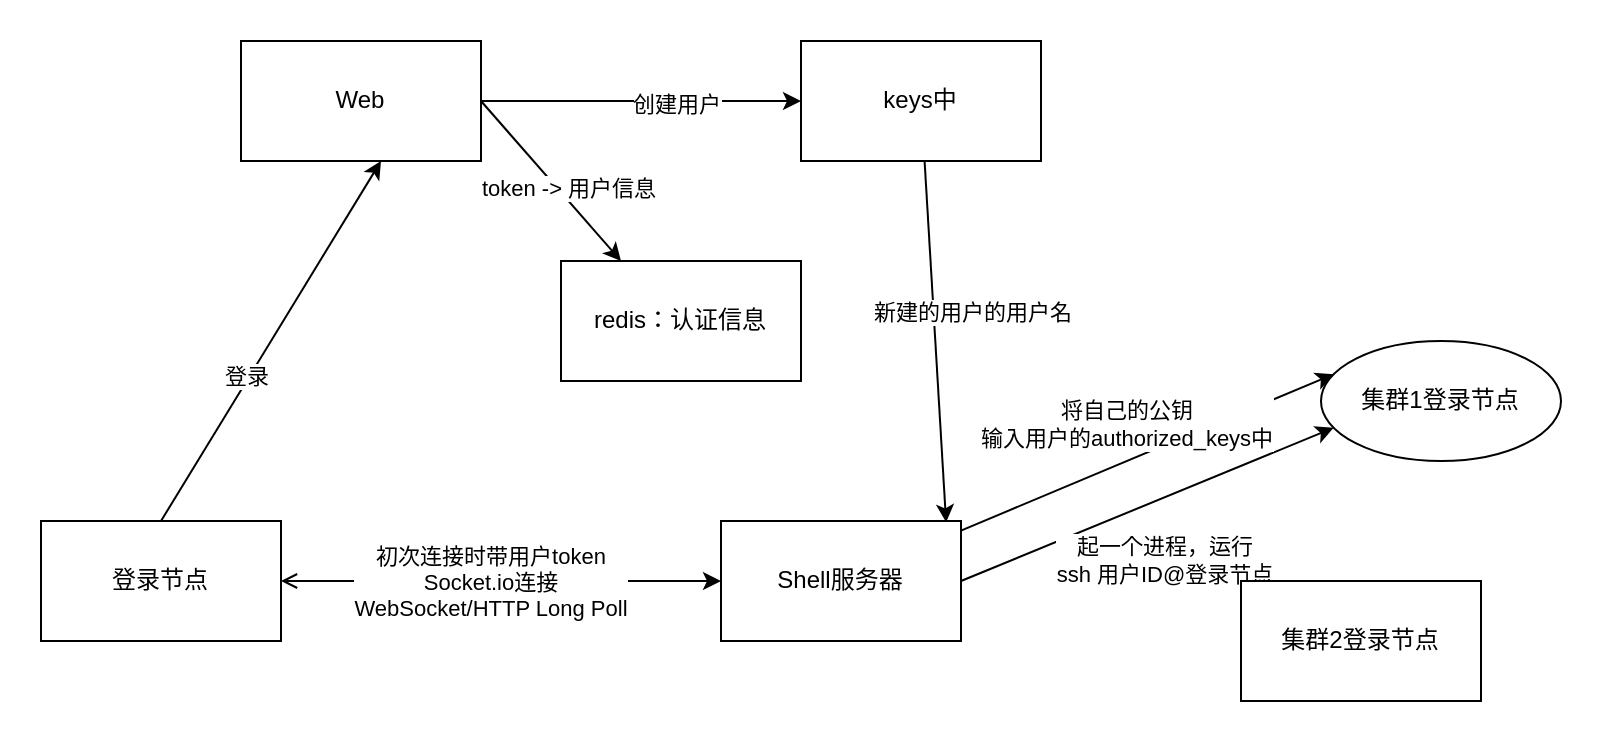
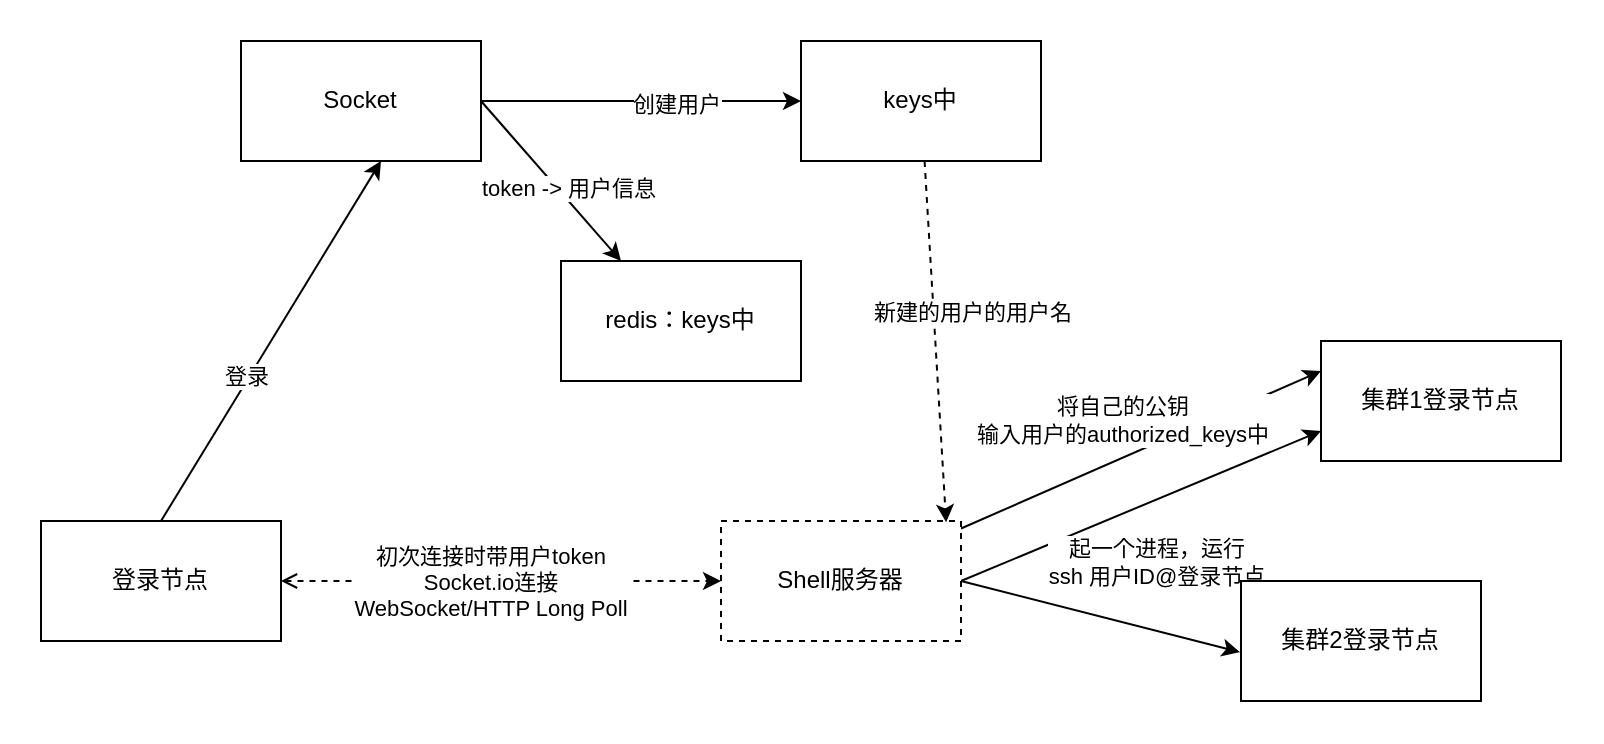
node "Web": label "Web" -> "Socket"
node "redis：认证信息": label "redis：认证信息" -> "redis：keys中"
node "集群1登录节点": shape ellipse -> rectangle
edge "keys中" -> "Shell服务器": style solid -> dashed
edge "登录节点" -- "Shell服务器": style solid -> dashed
node "Shell服务器": style solid -> dashed
edge "Shell服务器" -> "集群2登录节点": added
